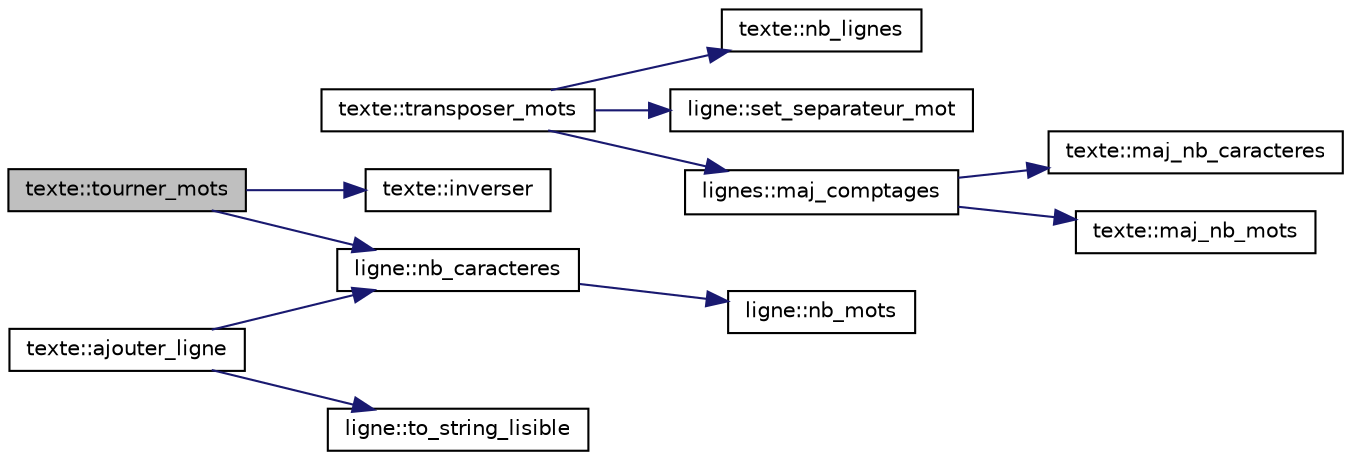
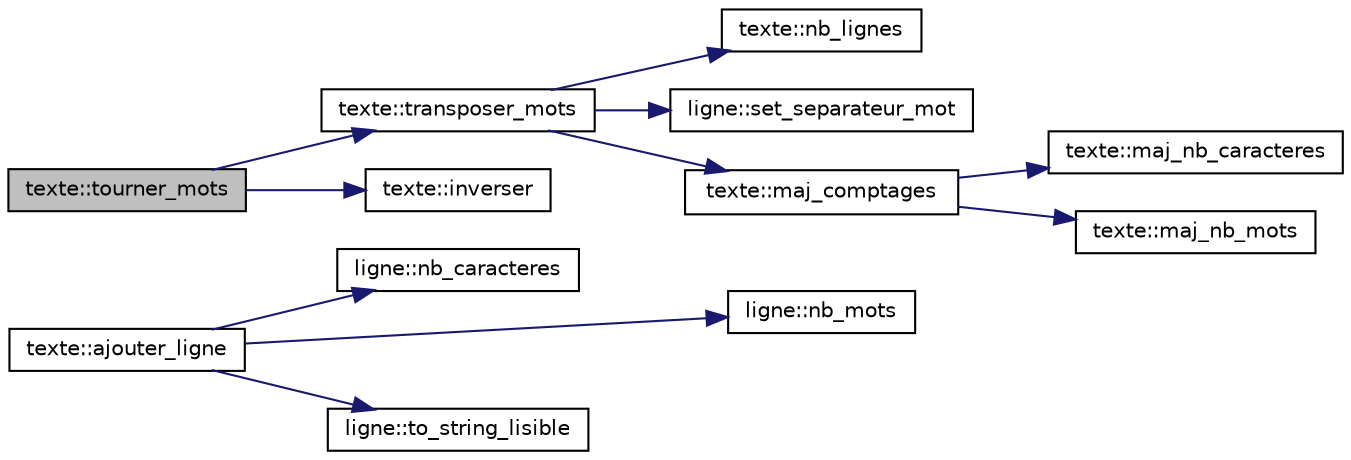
node "lignes::maj_comptages": label "lignes::maj_comptages" -> "texte::maj_comptages"
edge "texte::tourner_mots" -> "ligne::nb_caracteres": now "texte::tourner_mots" -> "texte::transposer_mots"
edge "ligne::nb_caracteres" -> "ligne::nb_mots": now "texte::ajouter_ligne" -> "ligne::nb_mots"
